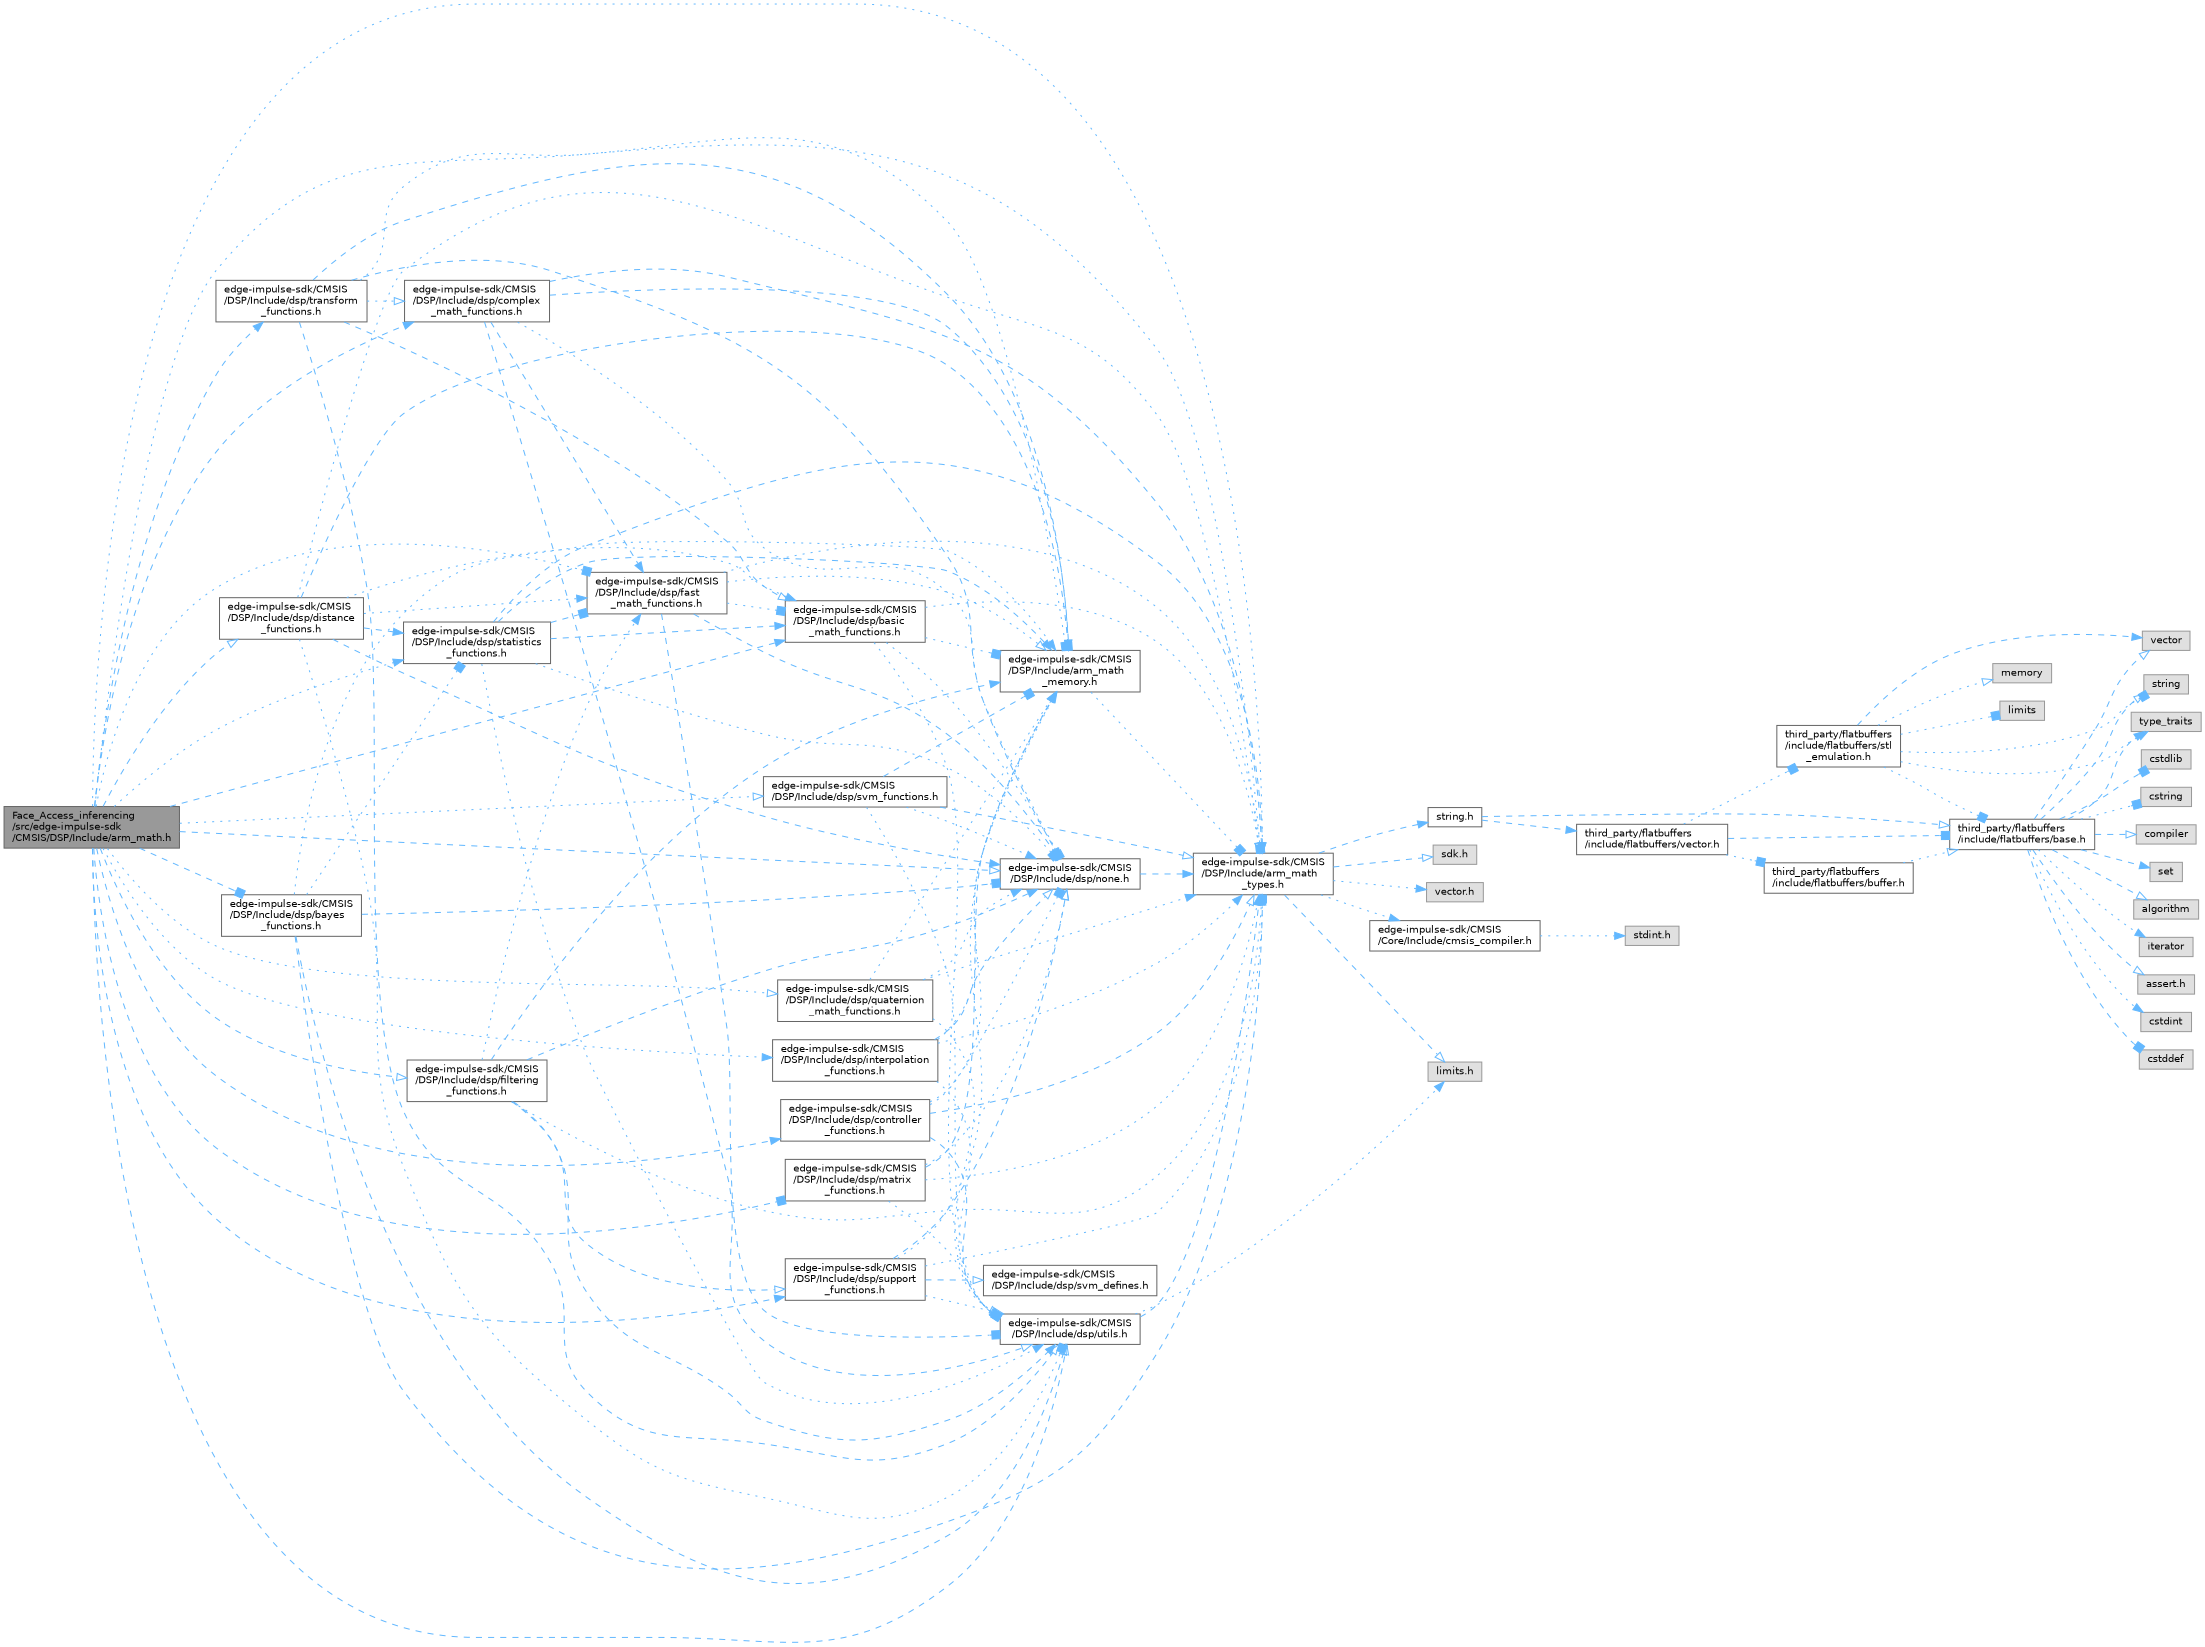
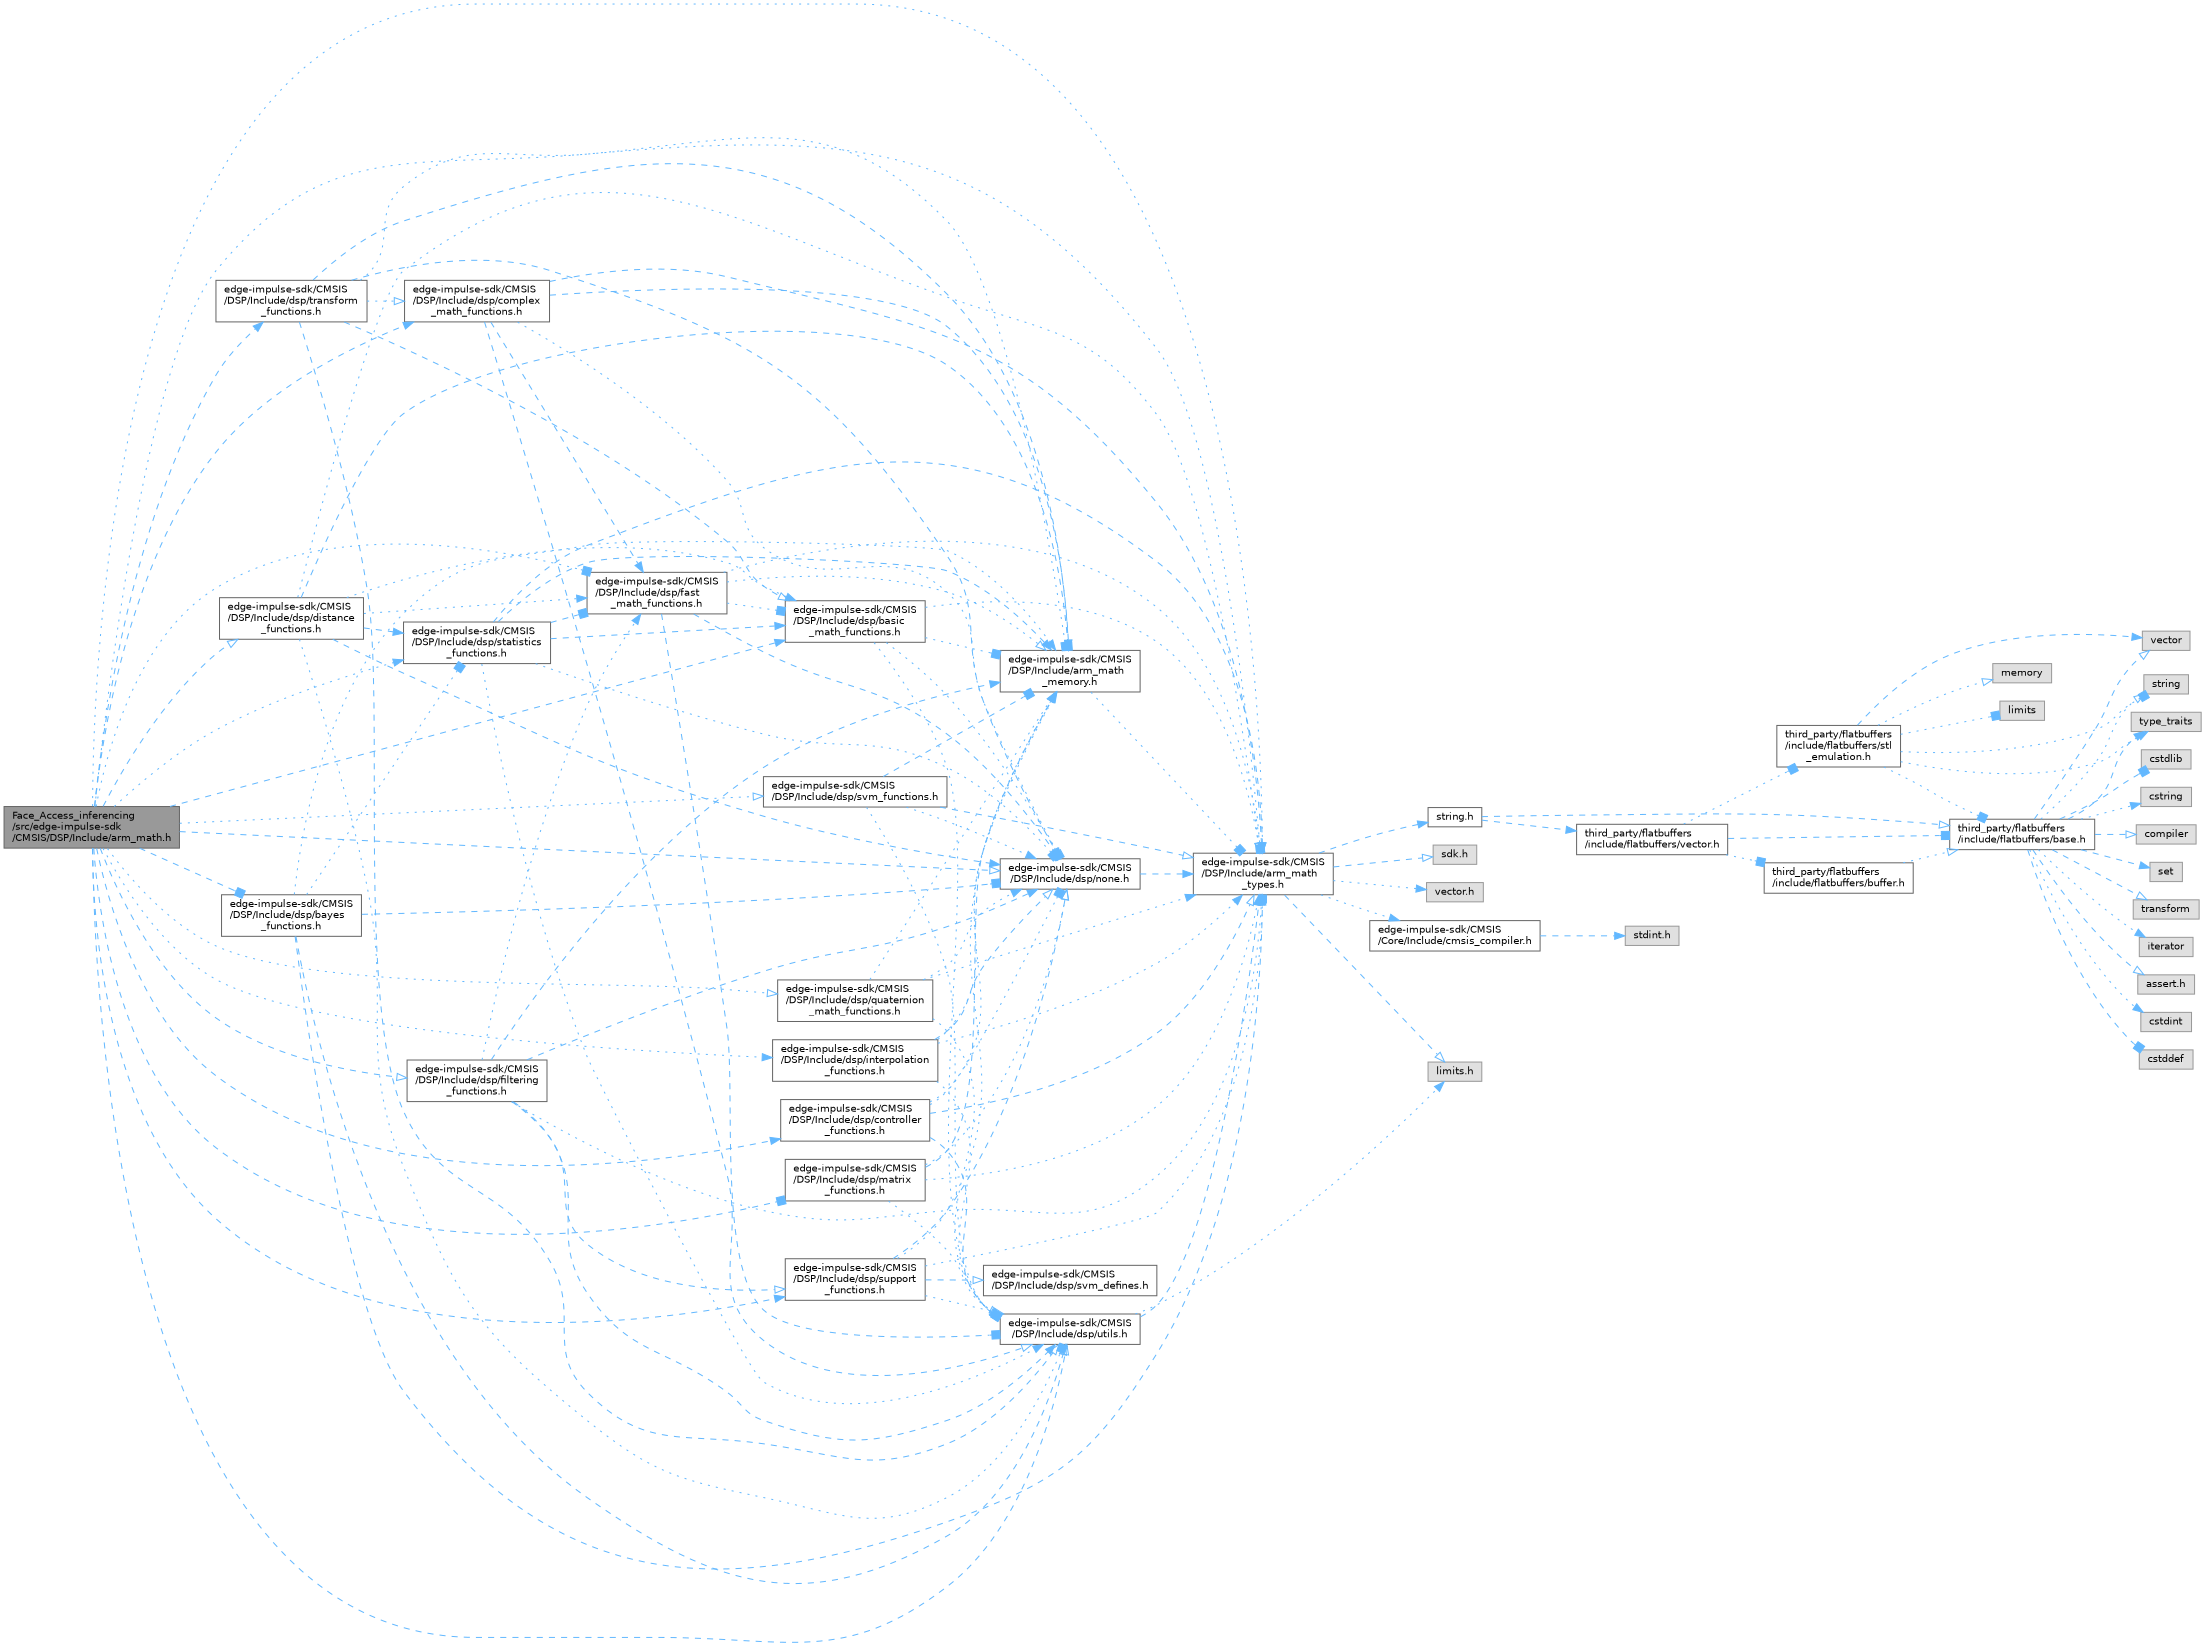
edge "third_party/flatbuffers /include/flatbuffers/base.h" -> "string": style dashed -> dotted
edge "third_party/flatbuffers /include/flatbuffers/base.h" -> "cstring": arrowhead box -> normal
node "algorithm": label "algorithm" -> "transform"
edge "edge-impulse-sdk/CMSIS /Core/Include/cmsis_compiler.h" -> "stdint.h": style dotted -> dashed
